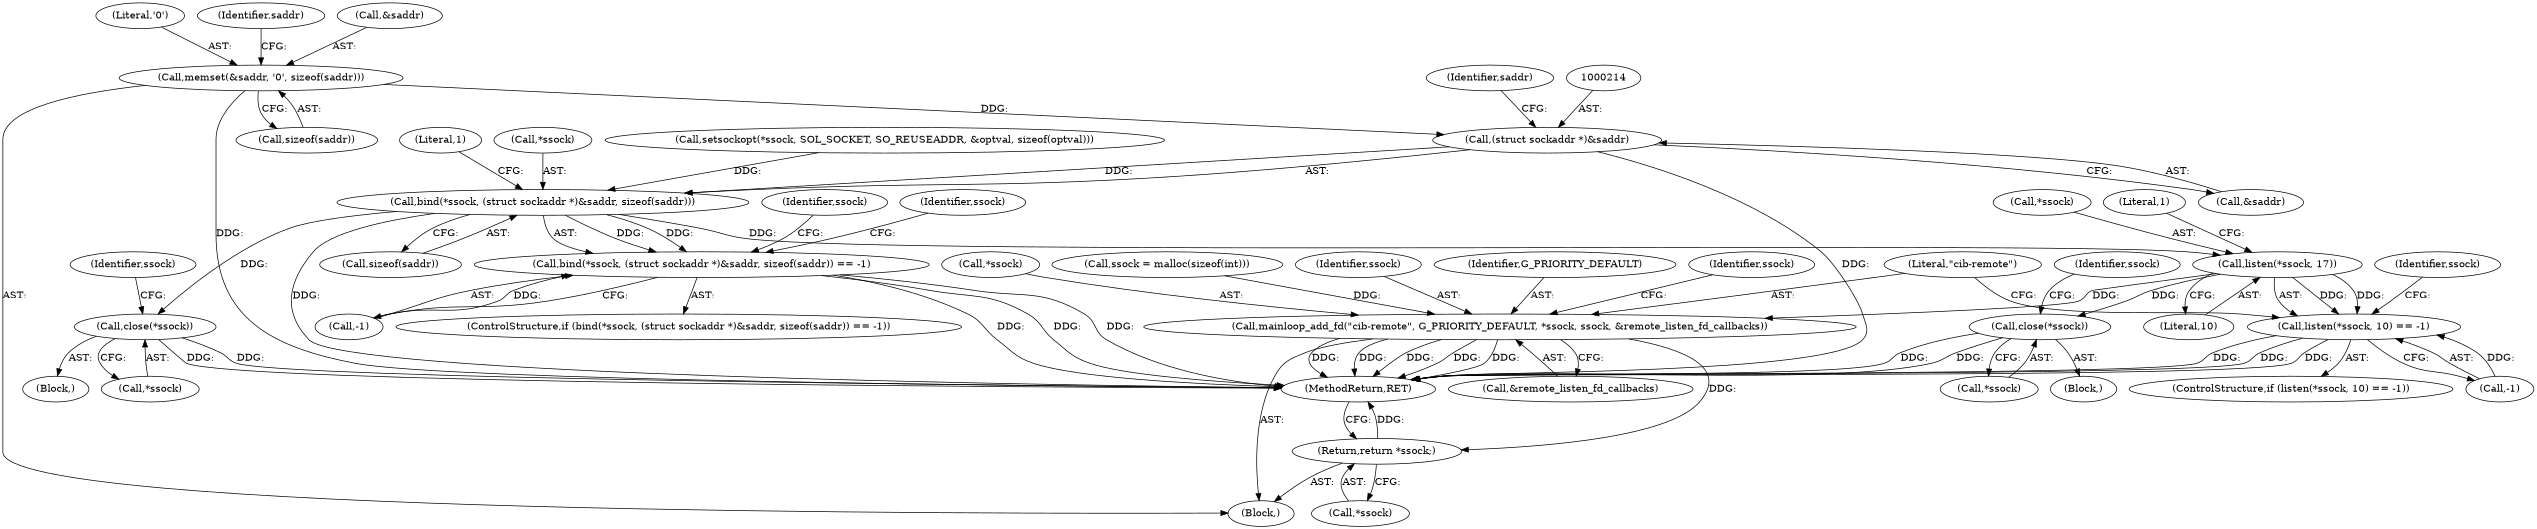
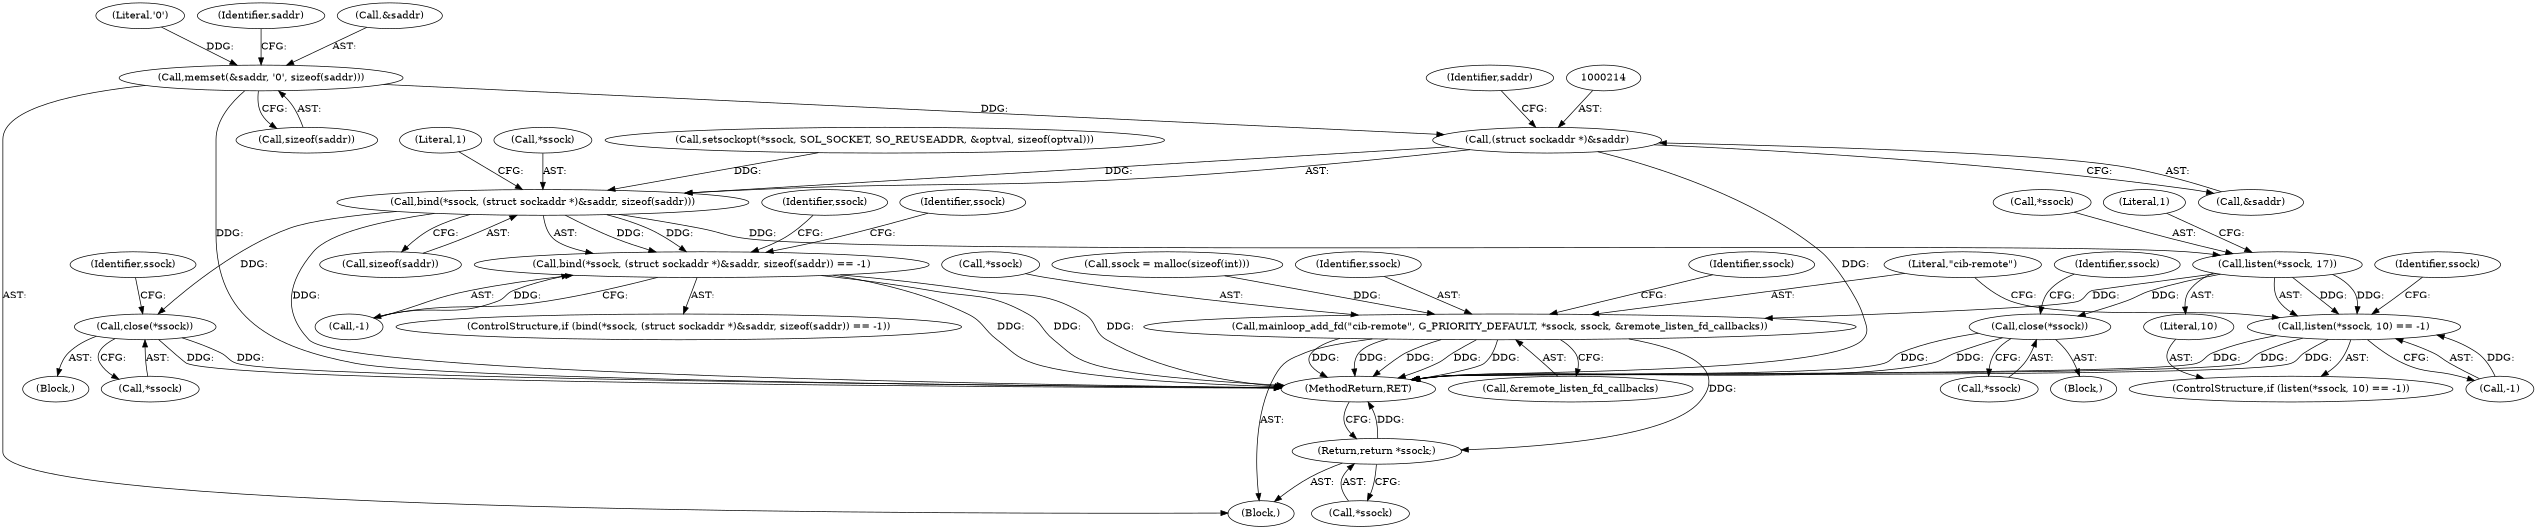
edge "(Literal,'0')" -> "(Call,memset(&saddr, '0', sizeof(saddr)))": label "AST: " -> "DDG: "
node "(Identifier,G_PRIORITY_DEFAULT)": removed
edge "(Call,listen(*ssock, 17))" -> "(Literal,10)": label "CFG: " -> "AST: "
edge "(Literal,10)" -> "(Call,listen(*ssock, 17))": now "(Literal,10)" -> "(ControlStructure,if (listen(*ssock, 10) == -1))"
